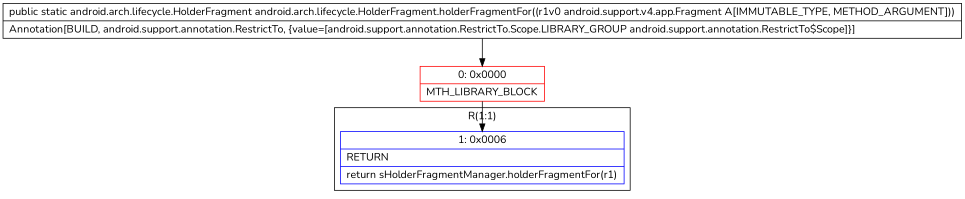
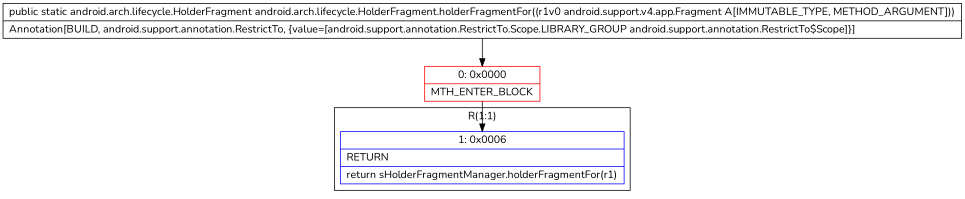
node "0: 0x0000": text "MTH_LIBRARY_BLOCK" -> "MTH_ENTER_BLOCK"
